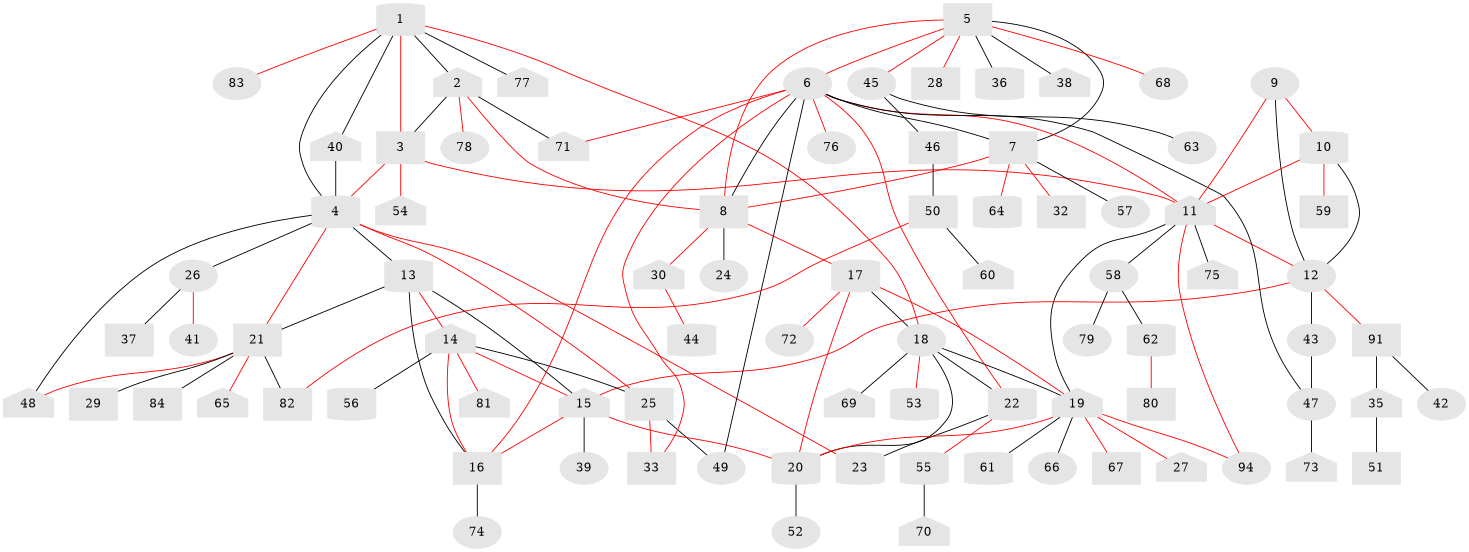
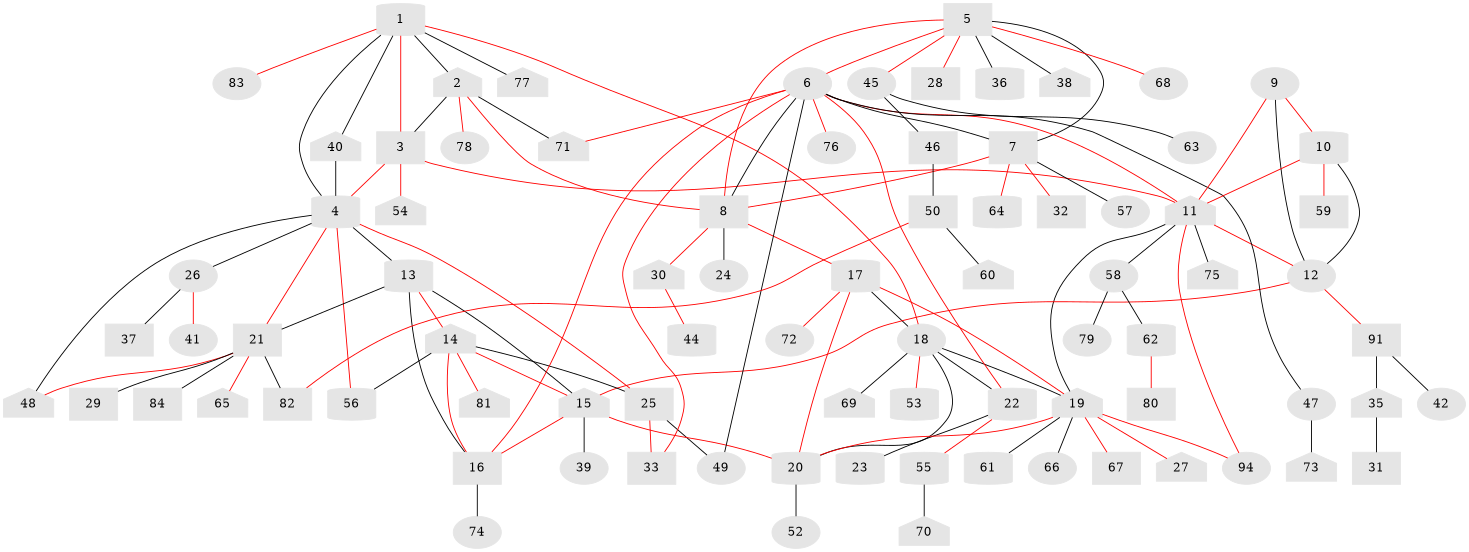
edge "4" -- "23": now "4" -- "56"
node "43": removed
node "51": label "51" -> "31"
